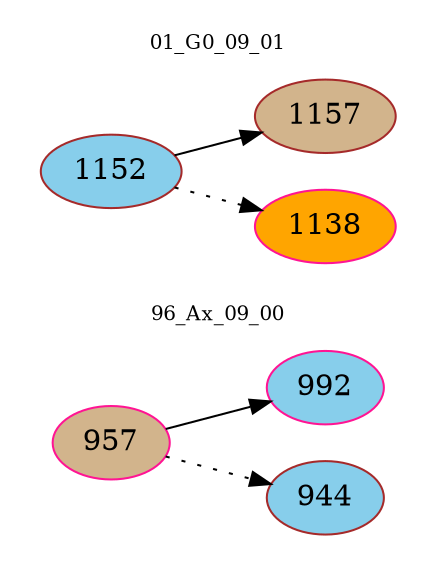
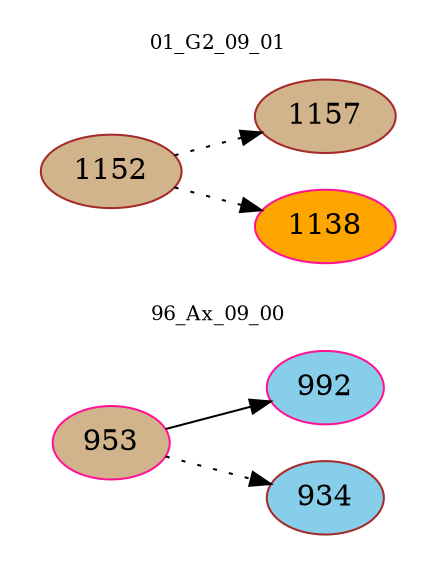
cluster "01_G0_09_01": label "01_G0_09_01" -> "01_G2_09_01"
edge "1152" -> "1157": style solid -> dotted
node "1152": fillcolor skyblue -> tan
node "957": label "957" -> "953"
node "944": label "944" -> "934"
